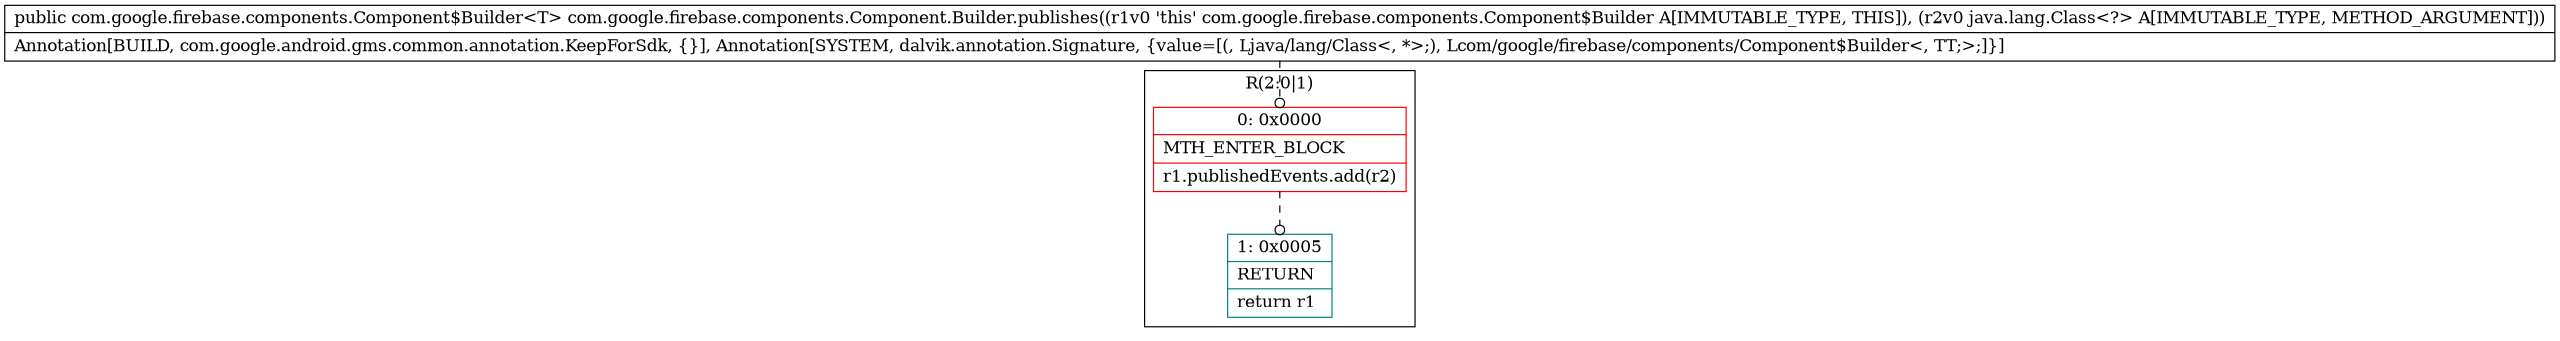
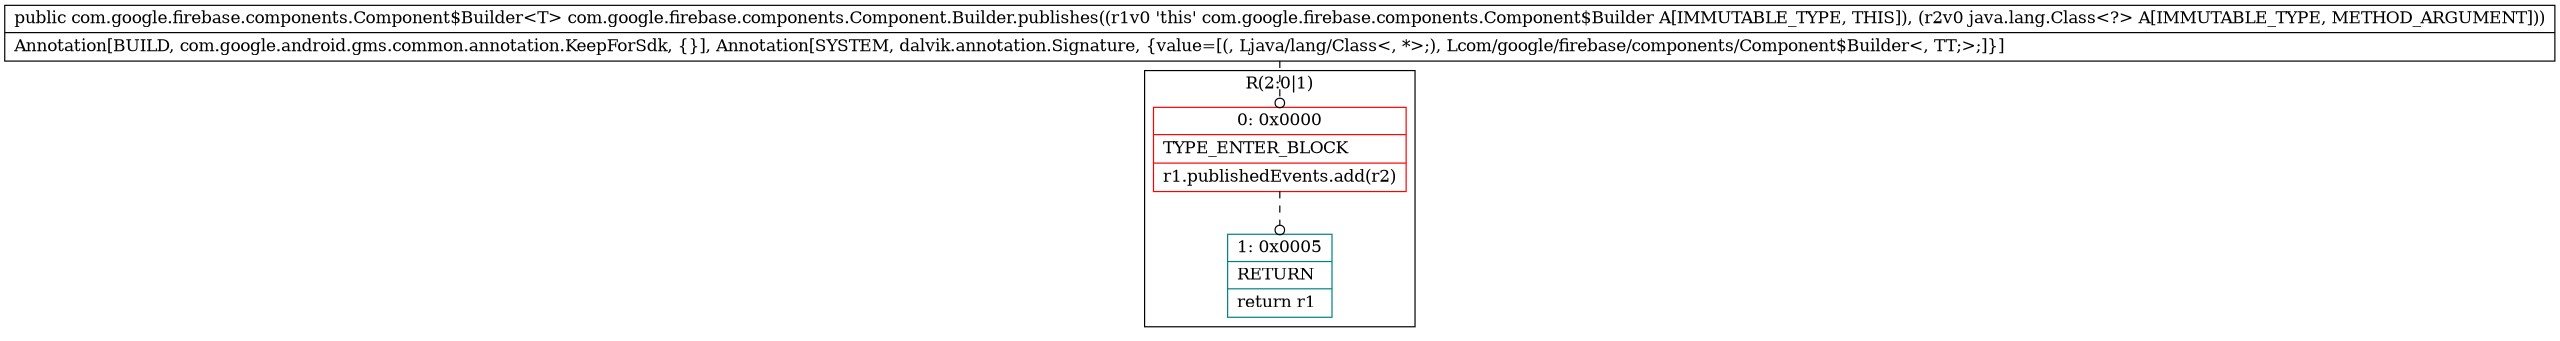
node "0: 0x0000": text "MTH_ENTER_BLOCK" -> "TYPE_ENTER_BLOCK"
